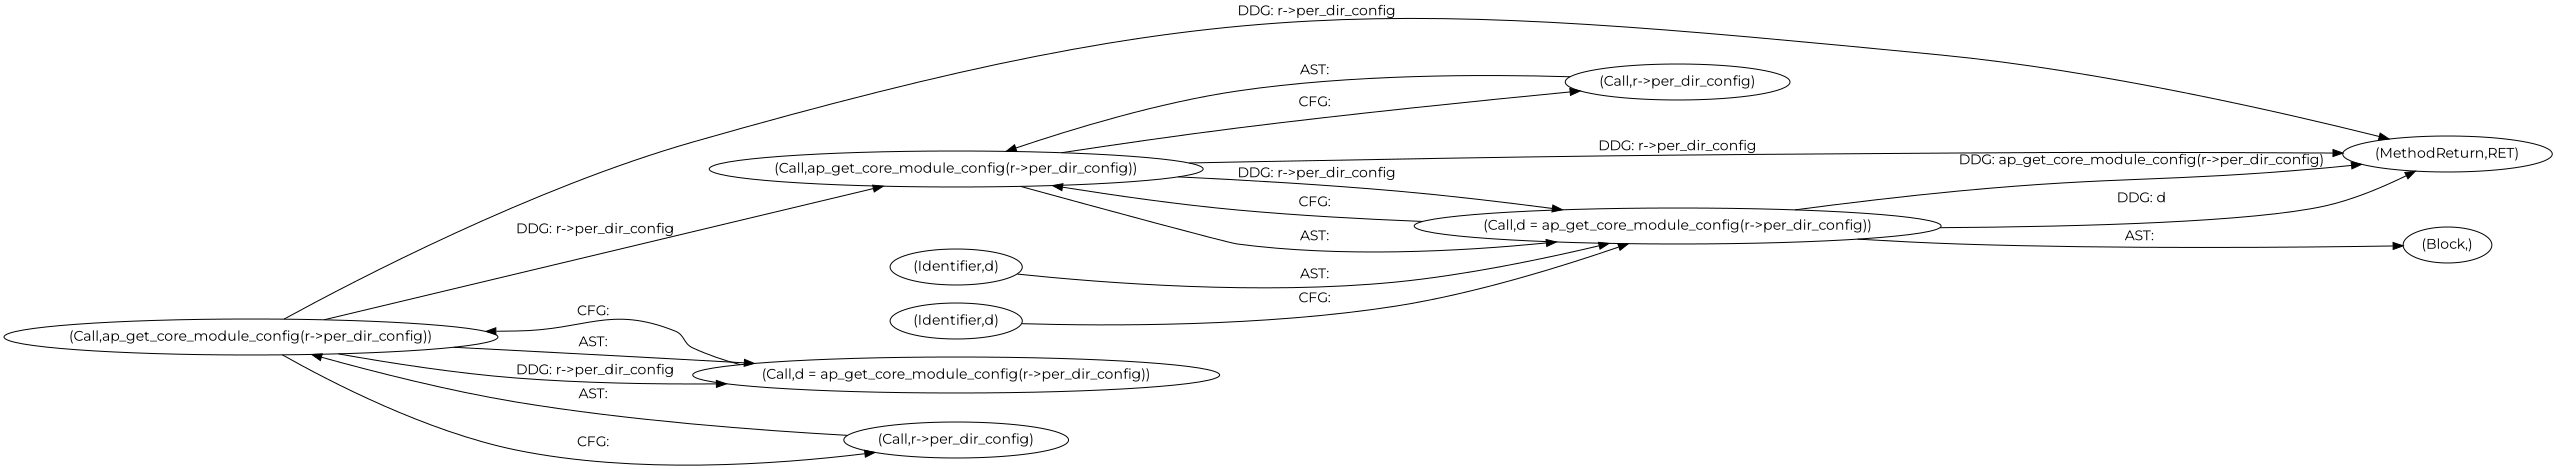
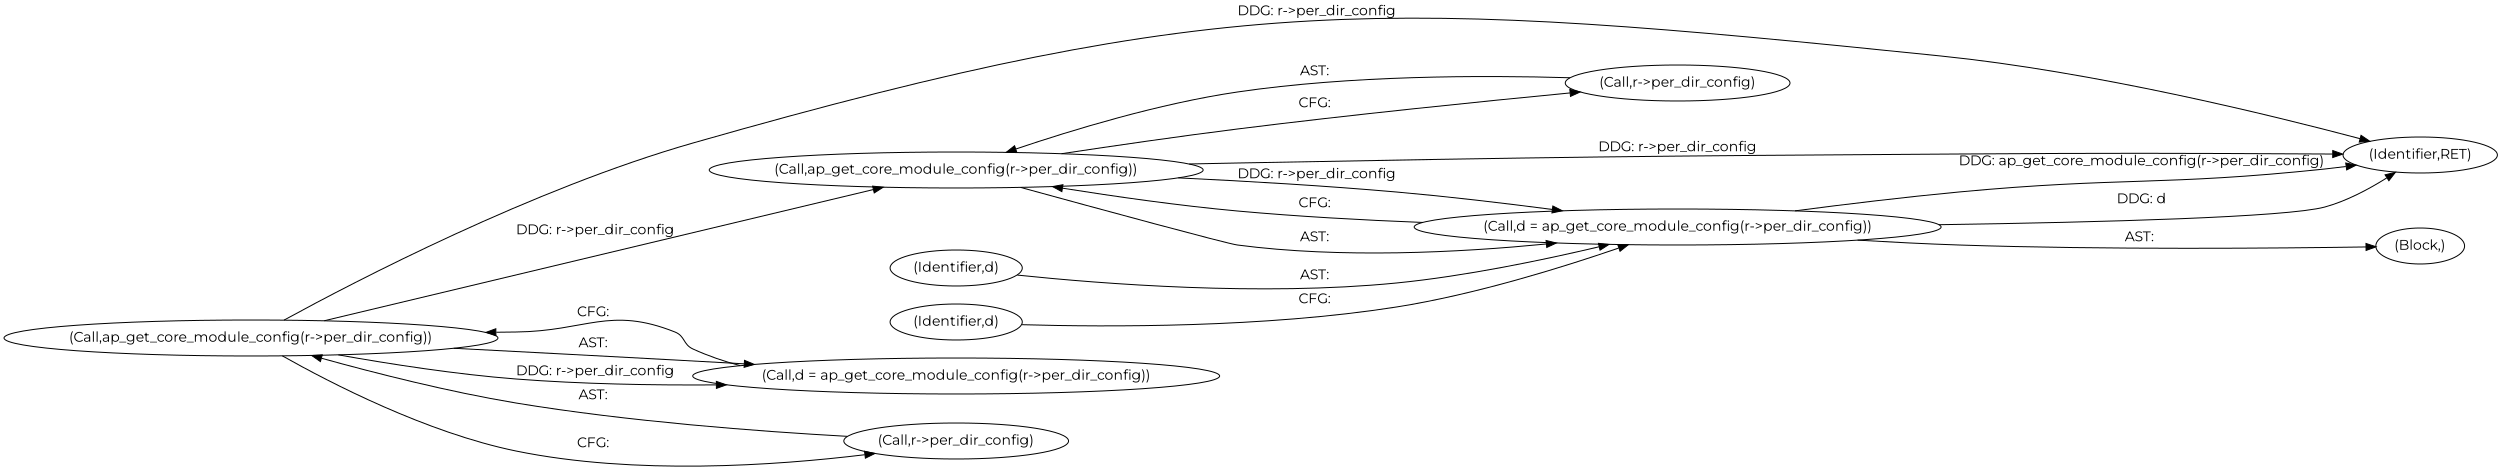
node "(MethodReturn,RET)": label "(MethodReturn,RET)" -> "(Identifier,RET)"
